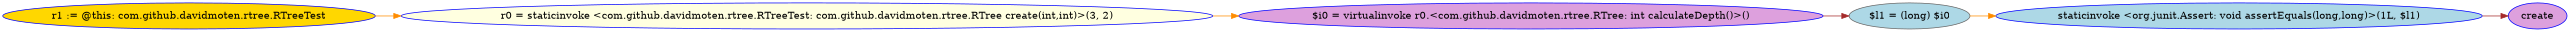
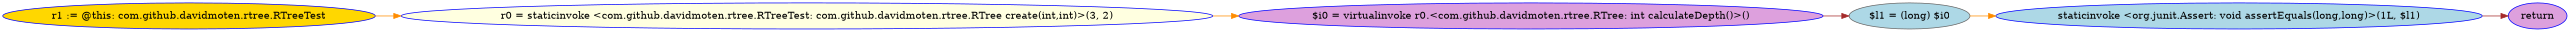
node "create": label "create" -> "return"
